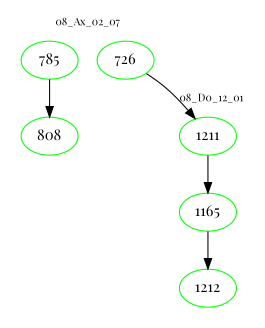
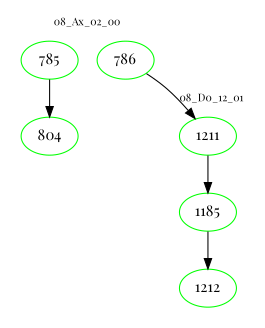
cluster "08_Ax_02_07": label "08_Ax_02_07" -> "08_Ax_02_00"
node "726": label "726" -> "786"
node "808": label "808" -> "804"
node "1165": label "1165" -> "1185"
